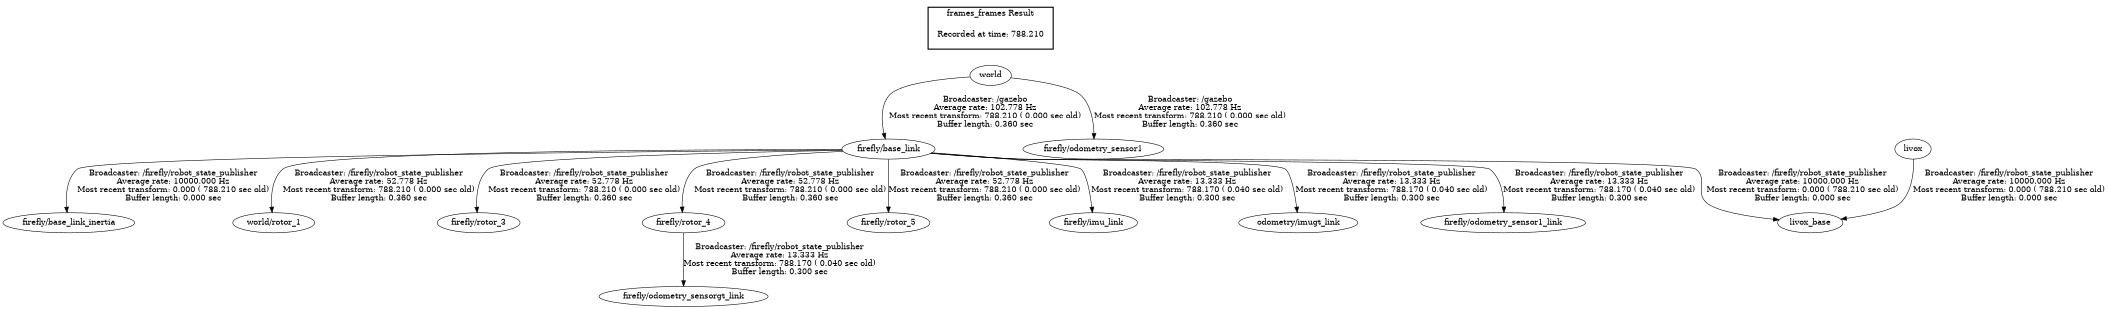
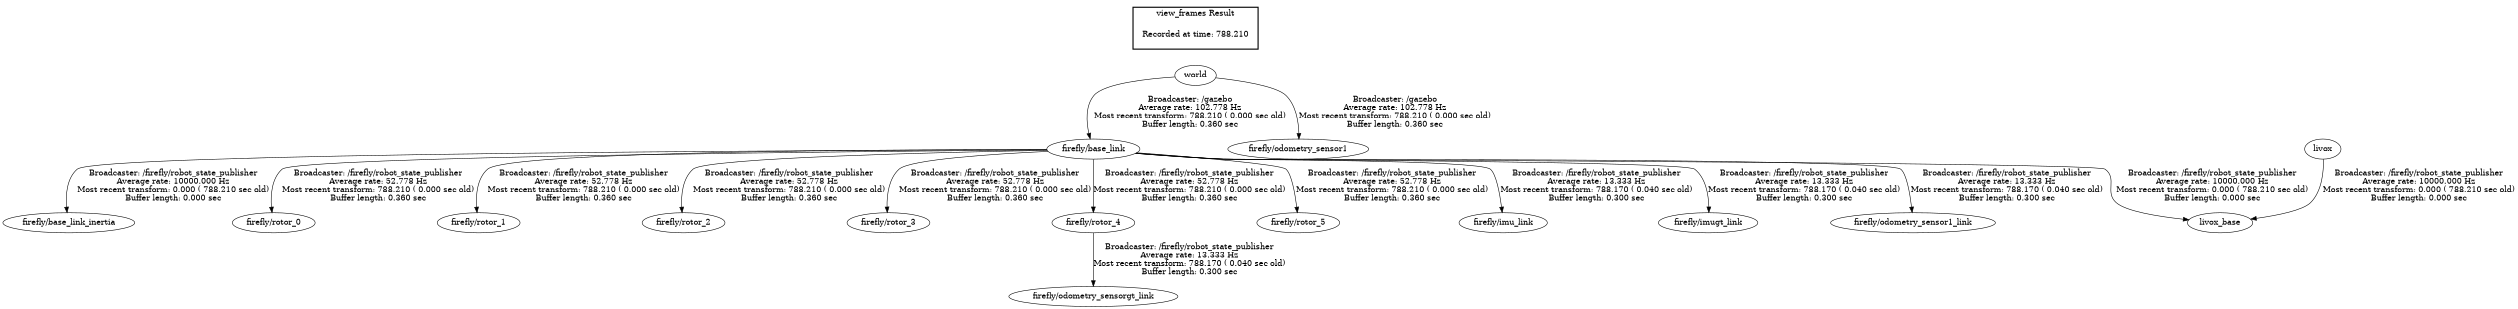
cluster "frames_frames Result": label "frames_frames Result" -> "view_frames Result"
node "world/rotor_1": label "world/rotor_1" -> "firefly/rotor_1"
node "firefly/rotor_0": added
node "firefly/rotor_2": added
node "odometry/imugt_link": label "odometry/imugt_link" -> "firefly/imugt_link"
